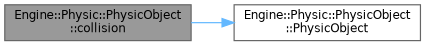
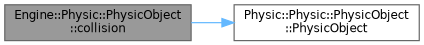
node "Engine::Physic::PhysicObject ::PhysicObject": label "Engine::Physic::PhysicObject ::PhysicObject" -> "Physic::Physic::PhysicObject ::PhysicObject"
